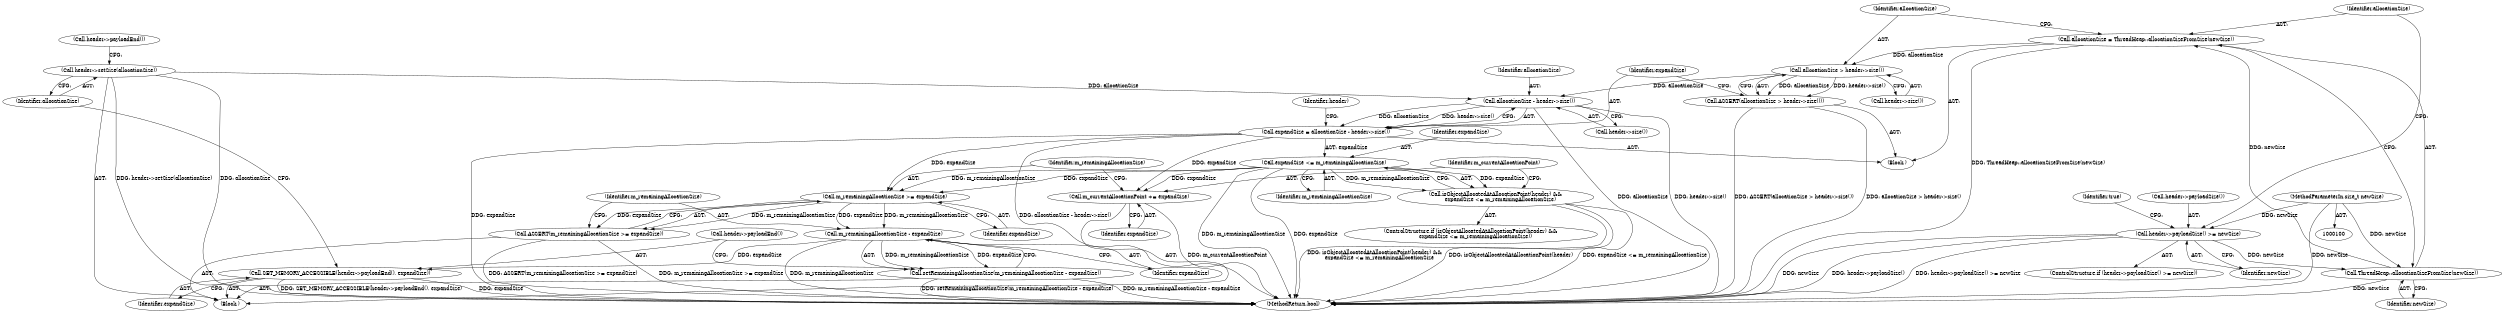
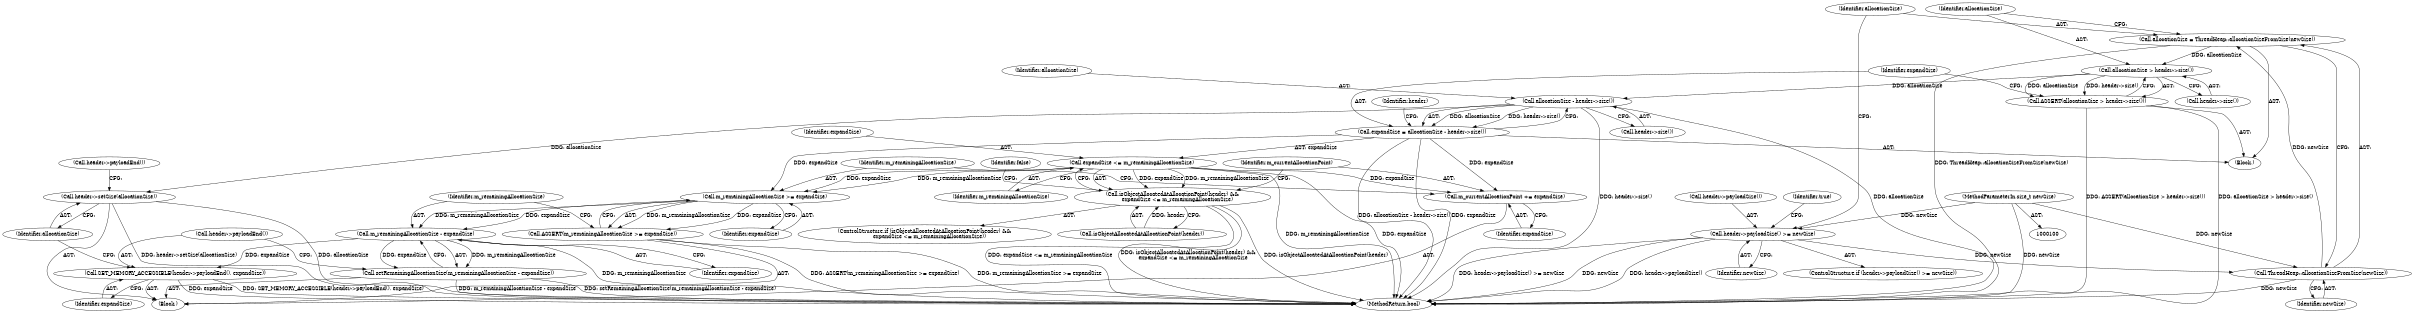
edge "(Call,header->setSize(allocationSize))" -> "(Call,allocationSize - header->size())": reversed
node "(Identifier,false)": added
node "(Call,isObjectAllocatedAtAllocationPoint(header))": added
edge "(Call,m_currentAllocationPoint += expandSize)" -> "(MethodReturn,bool)": removed, label "DDG: m_currentAllocationPoint"
